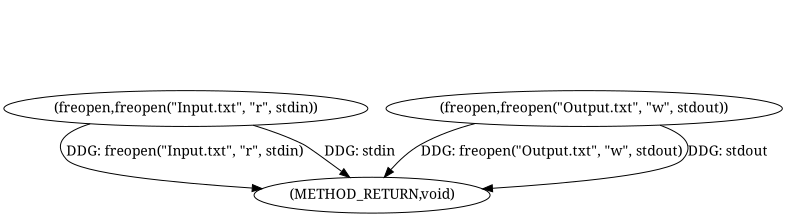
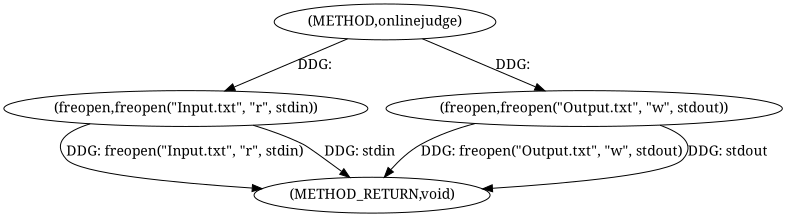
node "(METHOD,onlinejudge)": added
